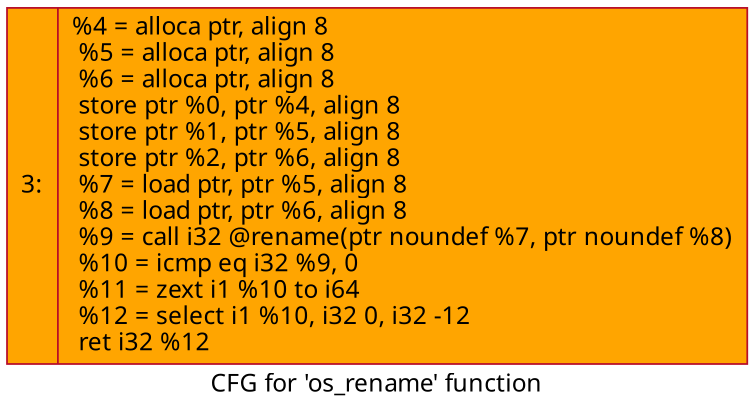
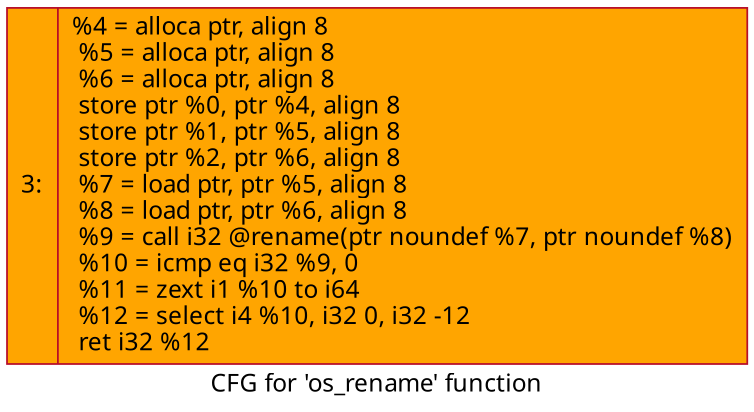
node "3:": text "%12 = select i1 %10, i32 0, i32 -12" -> "%12 = select i4 %10, i32 0, i32 -12"
